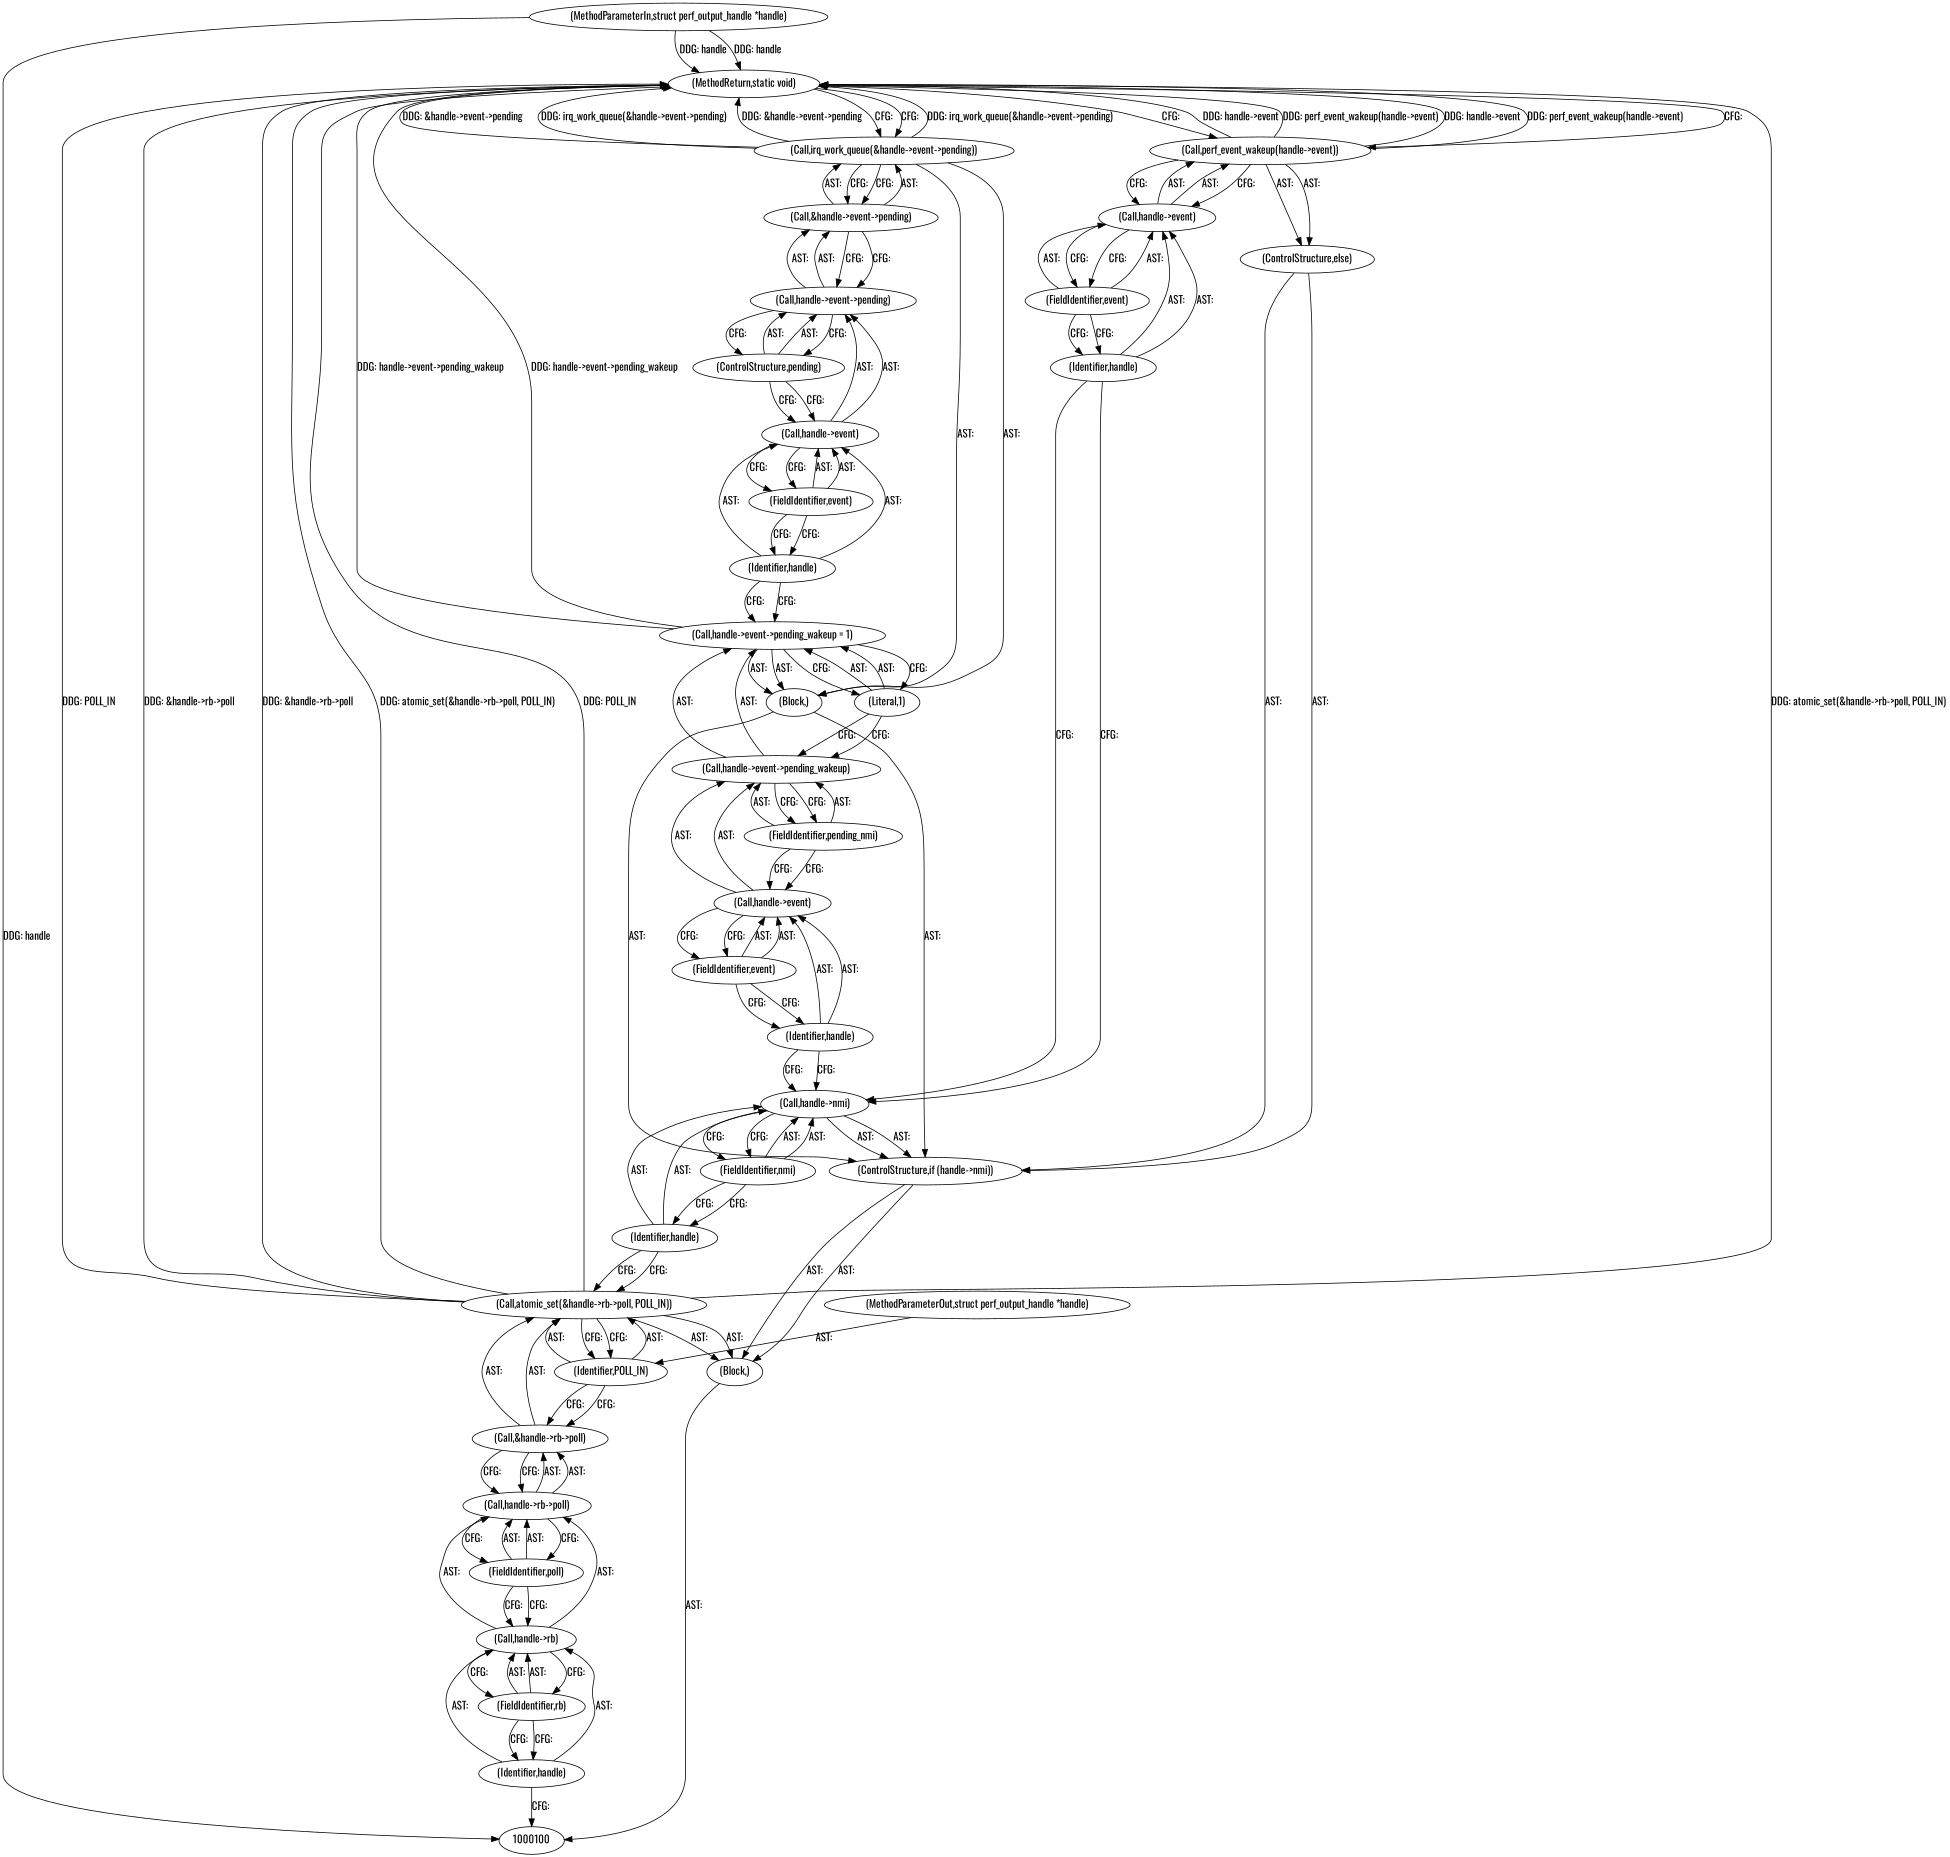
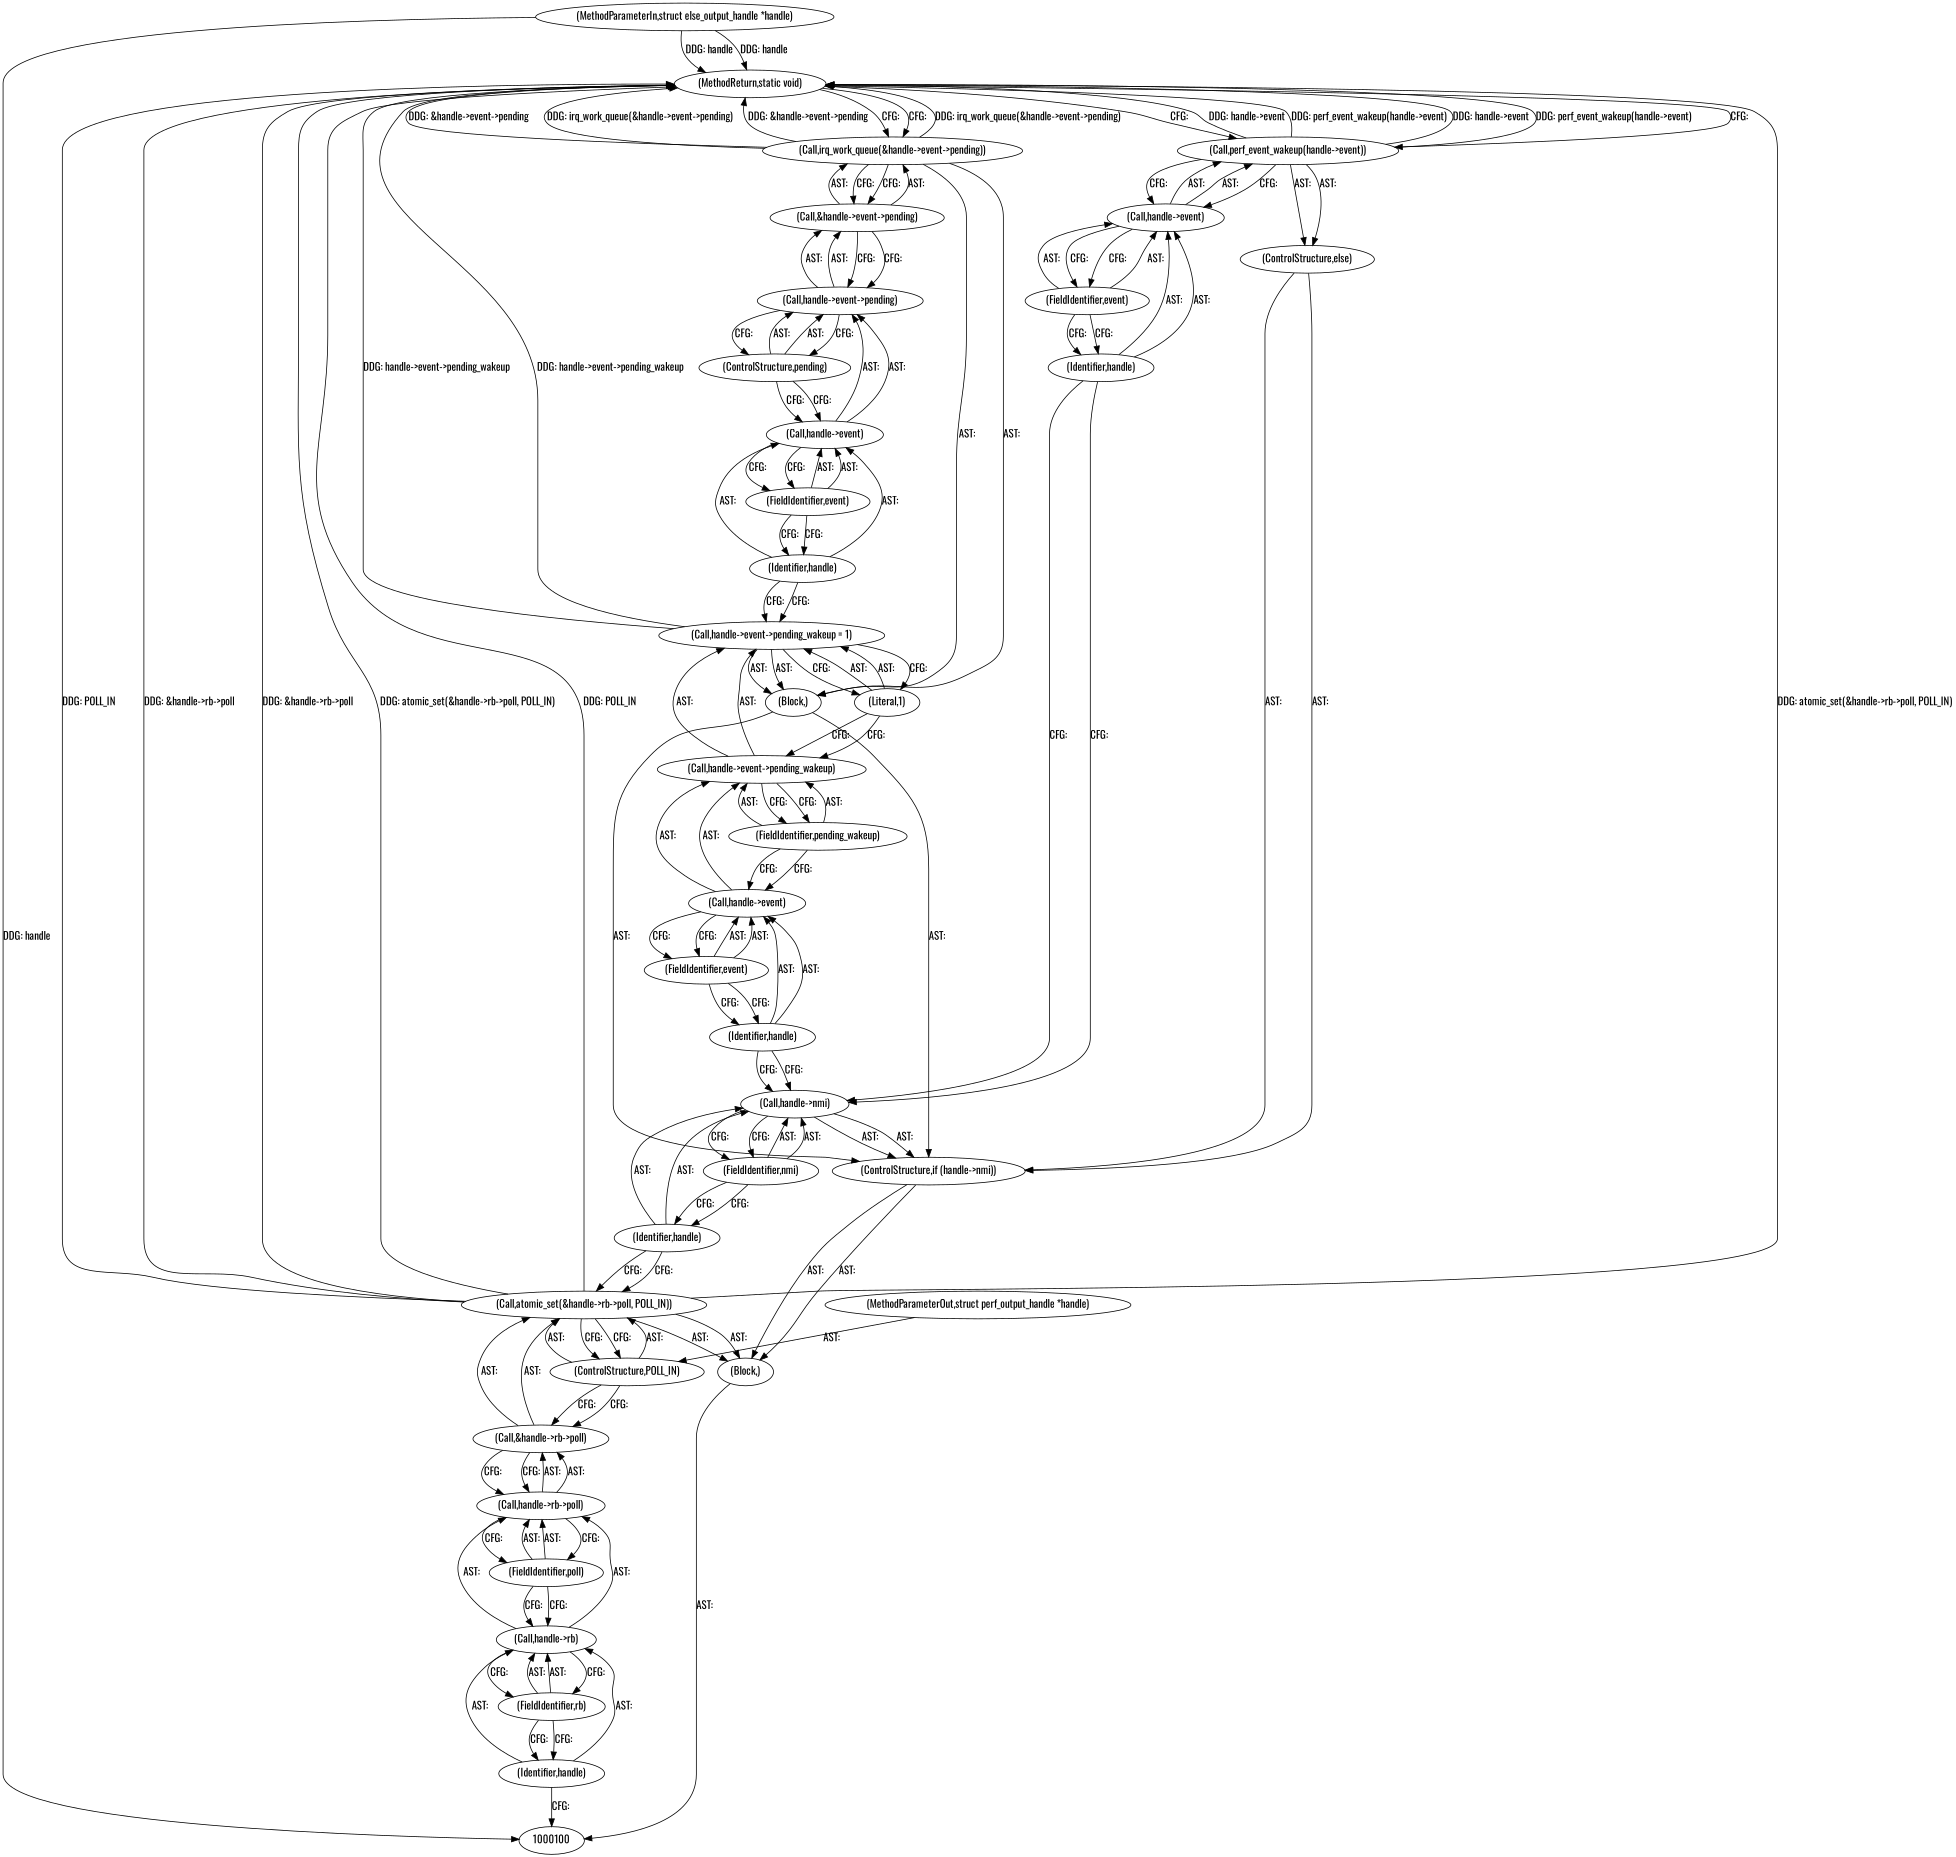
node "(MethodParameterIn,struct perf_output_handle *handle)": label "(MethodParameterIn,struct perf_output_handle *handle)" -> "(MethodParameterIn,struct else_output_handle *handle)"
node "(FieldIdentifier,pending_nmi)": label "(FieldIdentifier,pending_nmi)" -> "(FieldIdentifier,pending_wakeup)"
node "(Identifier,POLL_IN)": label "(Identifier,POLL_IN)" -> "(ControlStructure,POLL_IN)"
